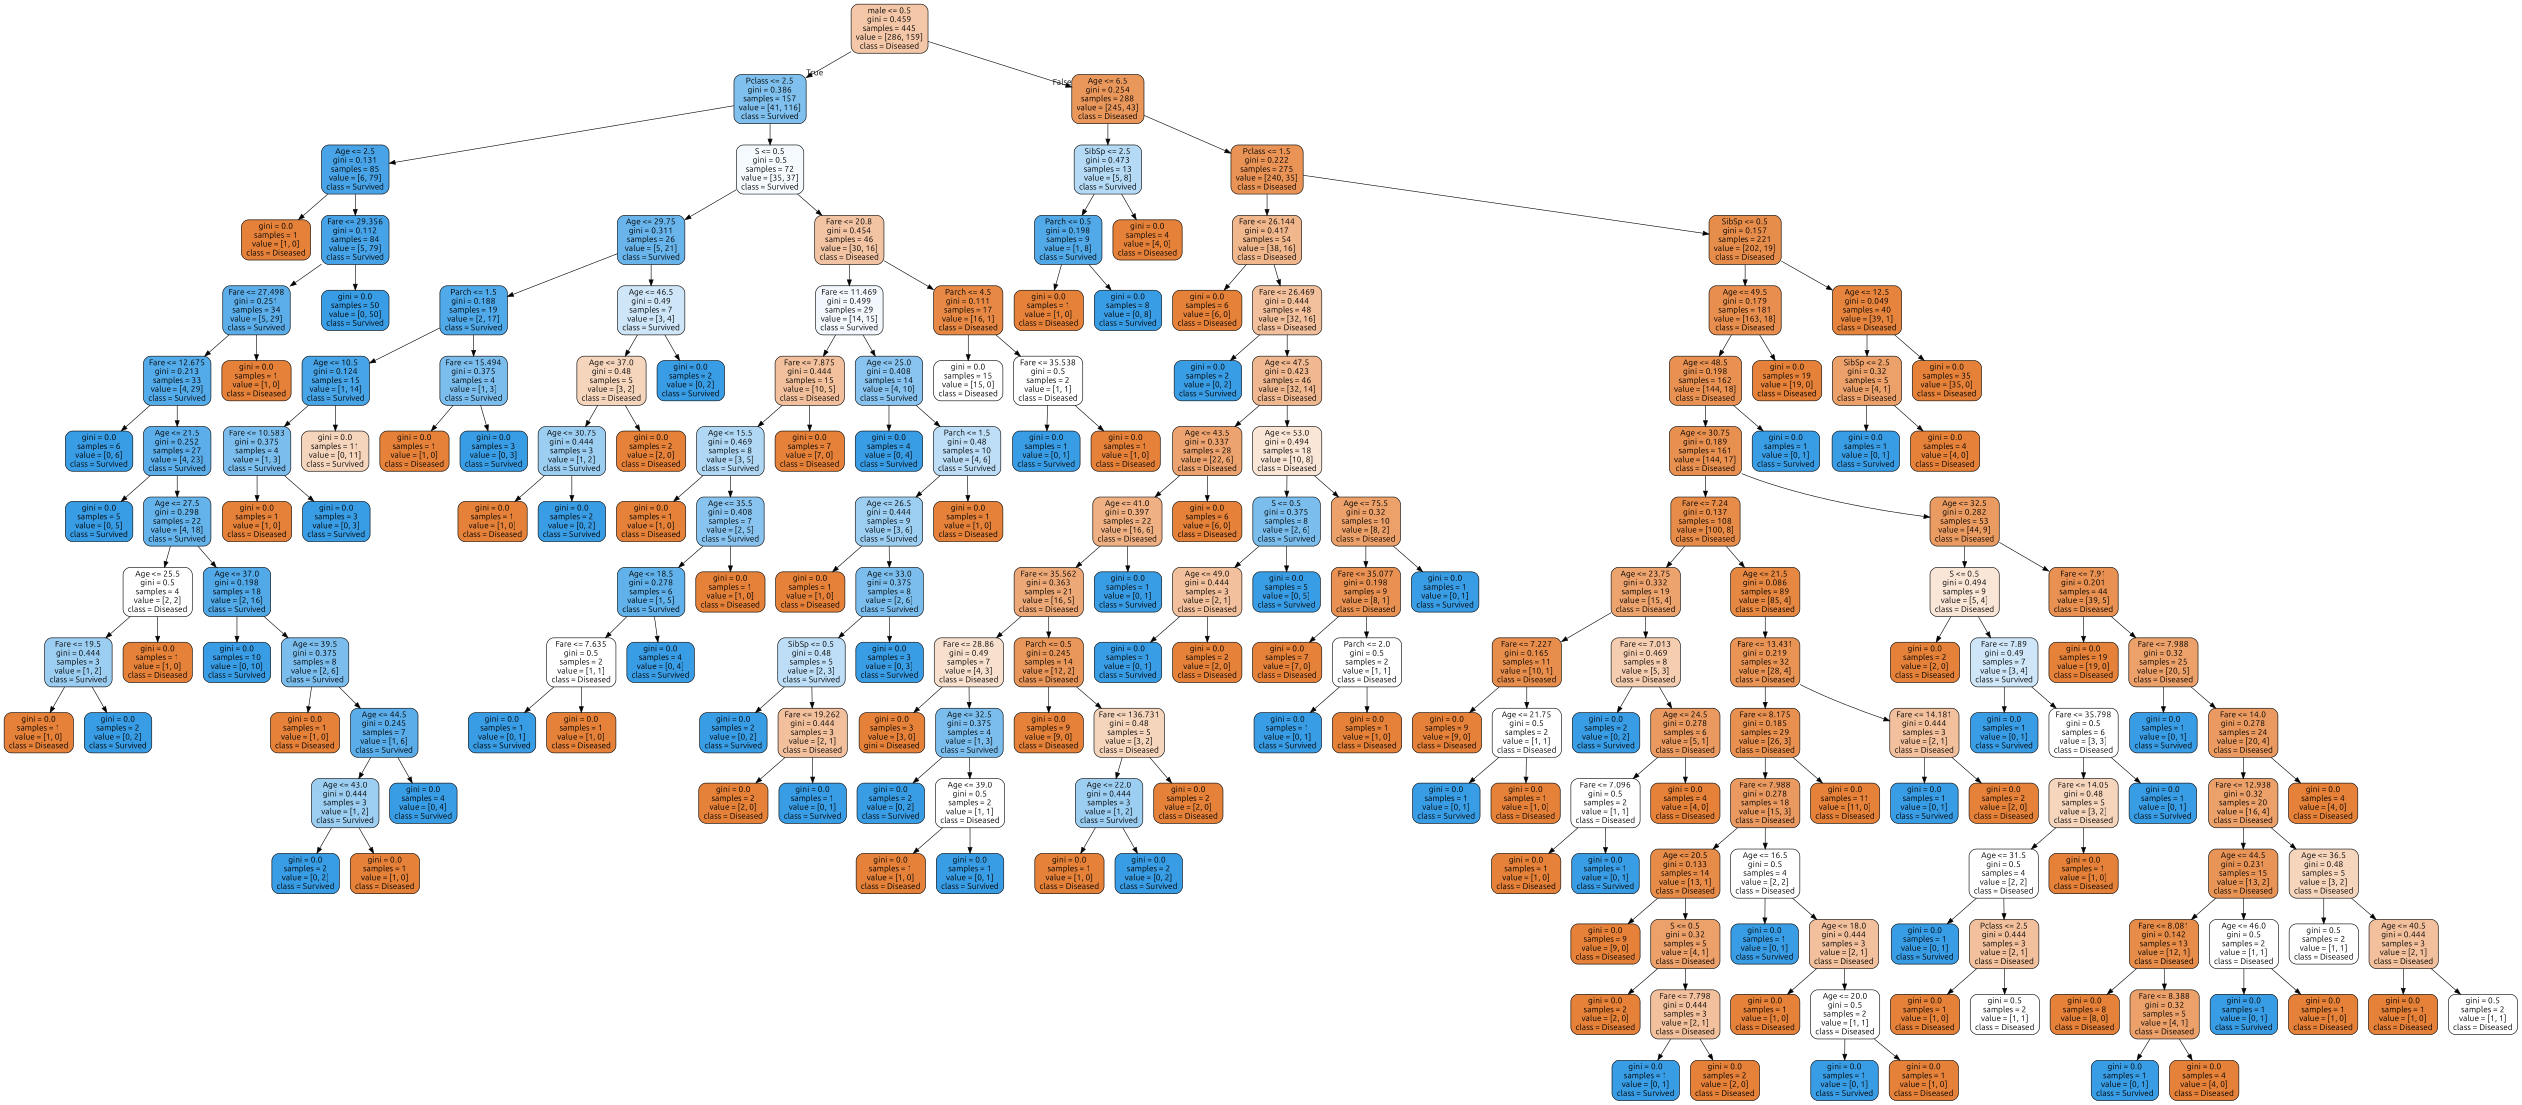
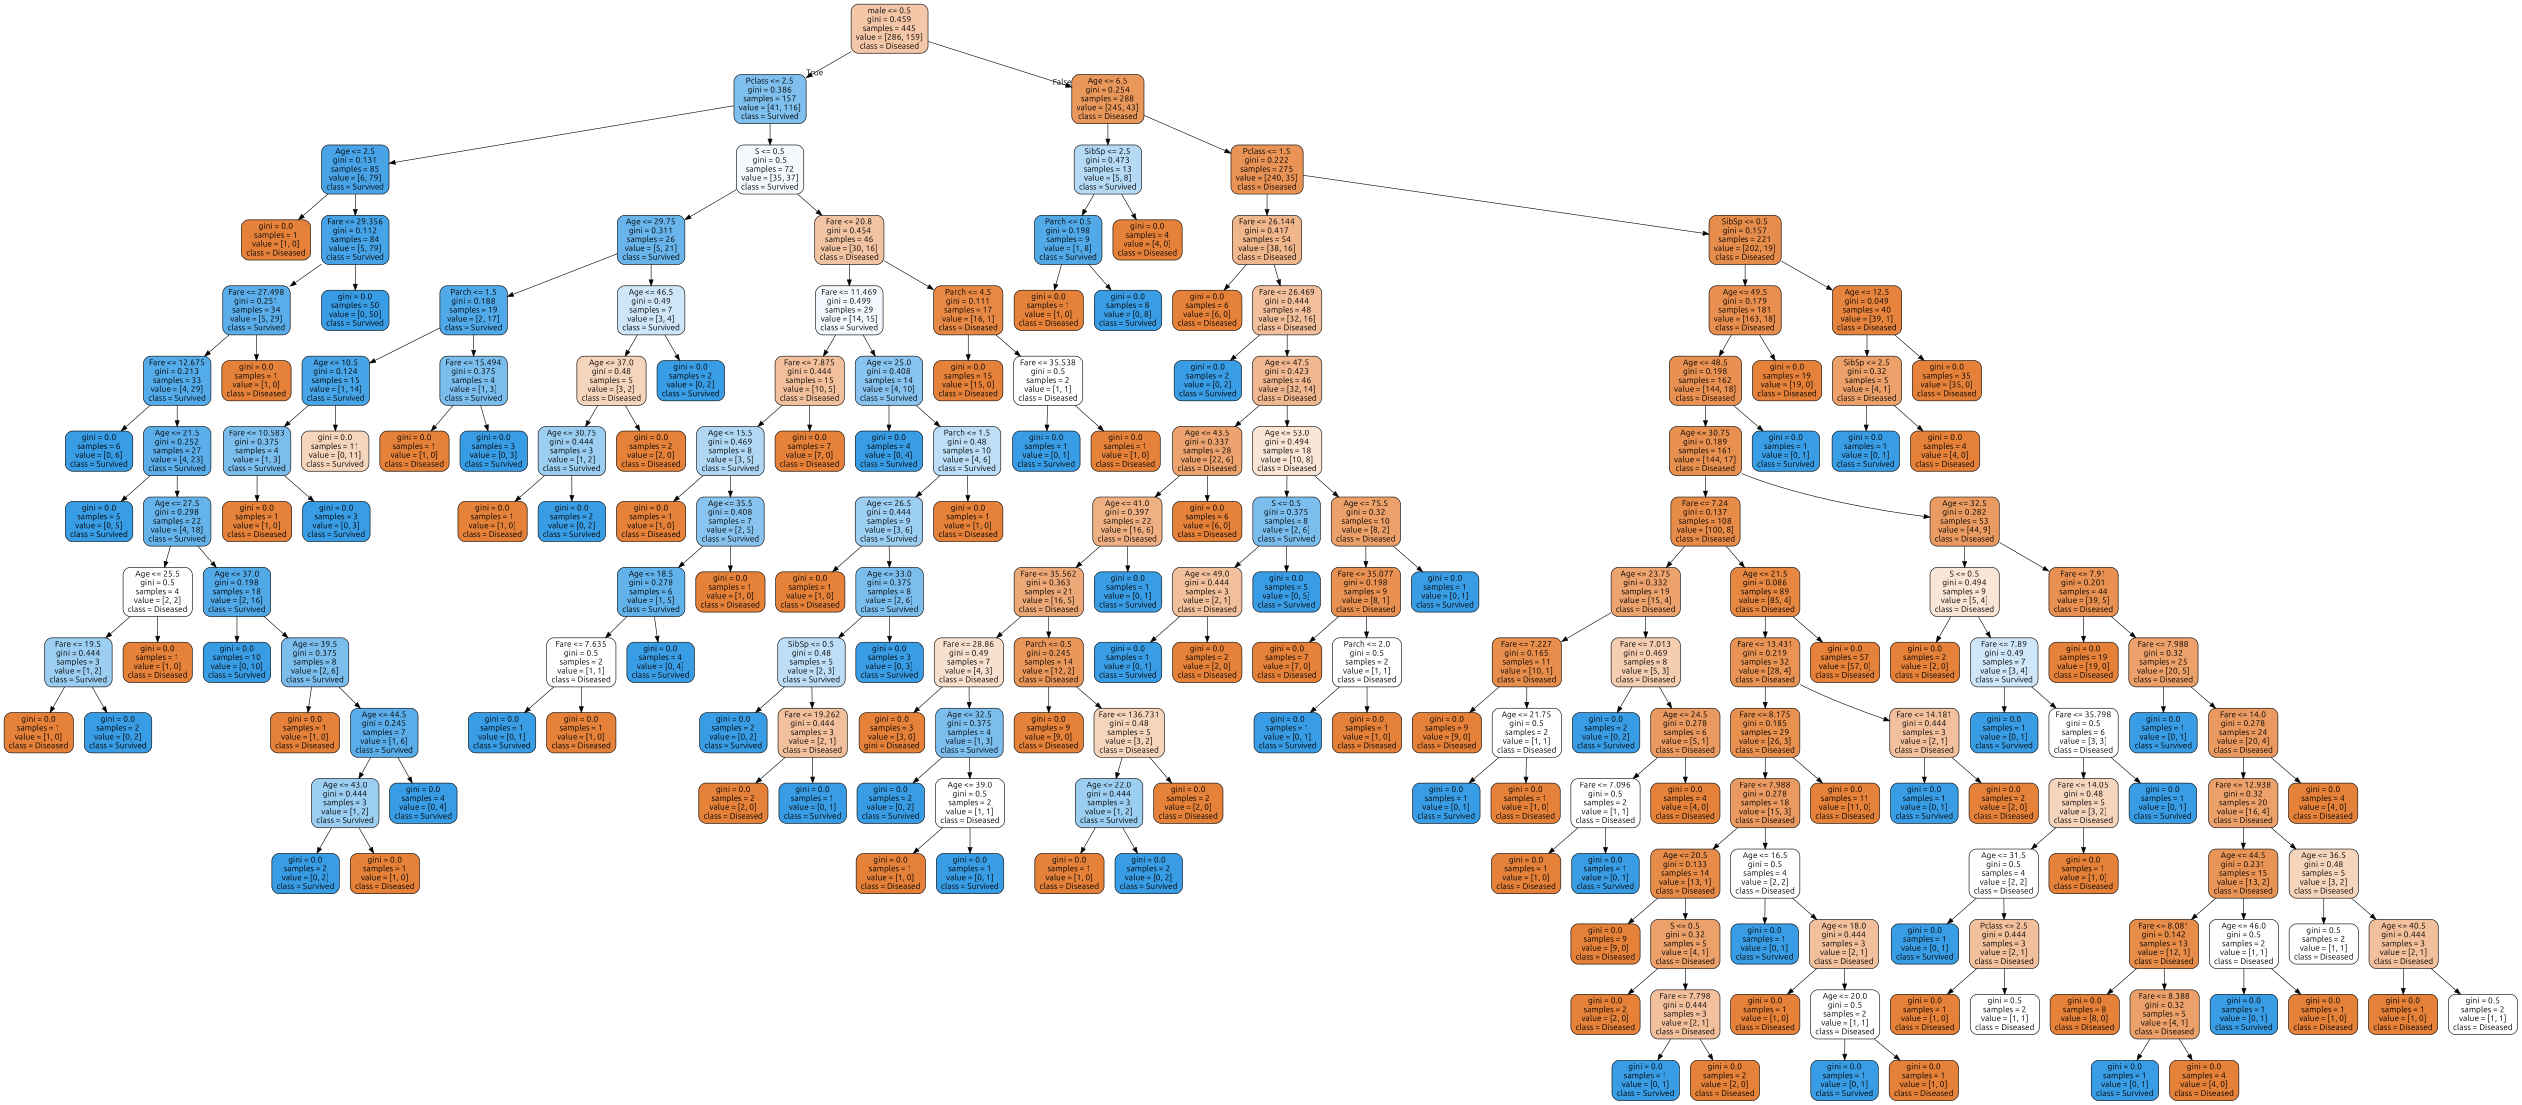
node "gini = 0.0 samples = 15 value = [15, 0] class = Diseased": fillcolor #ffffff -> #e58139
node "gini = 0.0 samples = 57 value = [57, 0] class = Diseased": added
